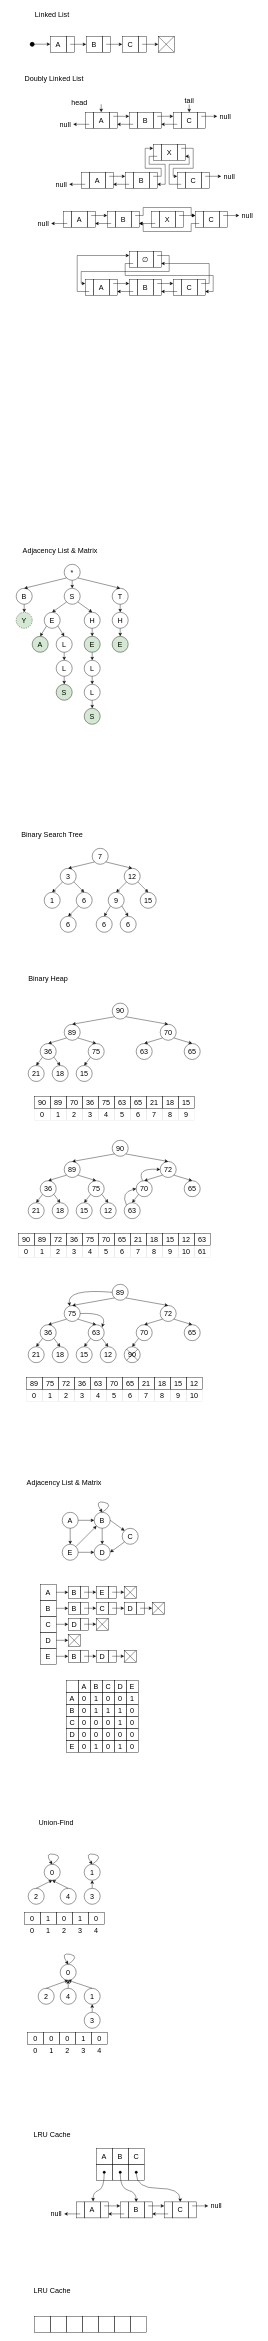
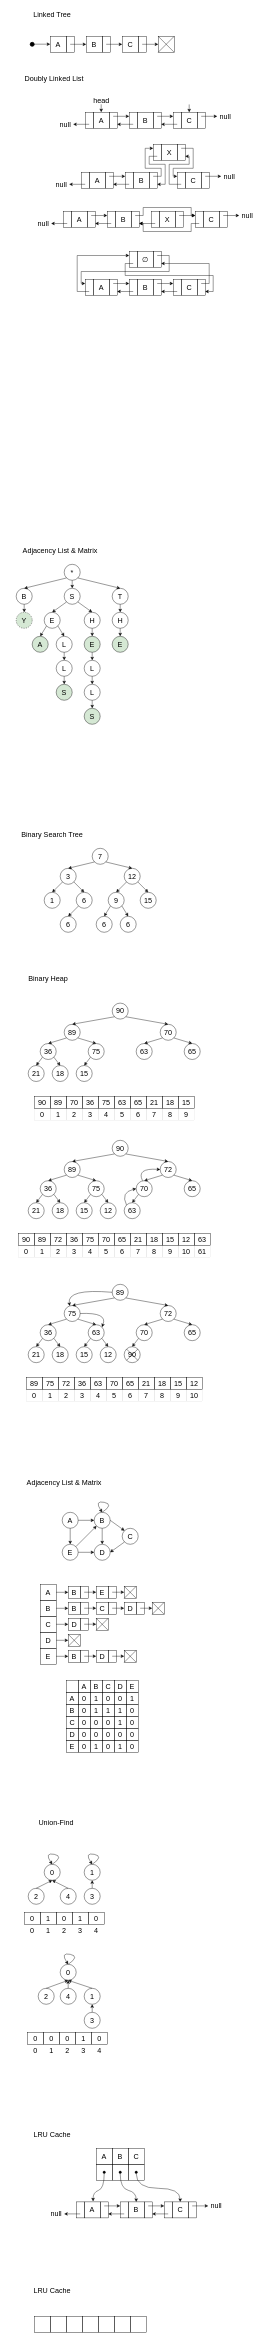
node "Linked List": label "Linked List" -> "Linked Tree"
node "tail": removed
node "head": moved (79, 102) -> (101, 100)
